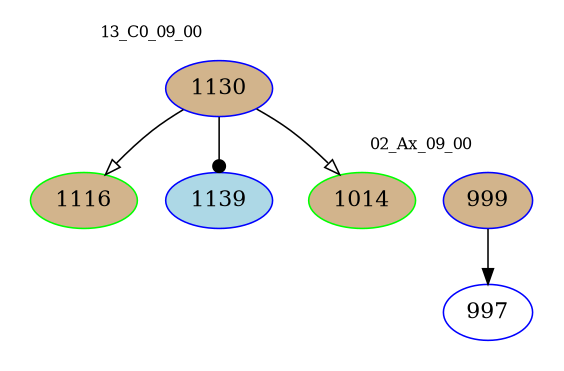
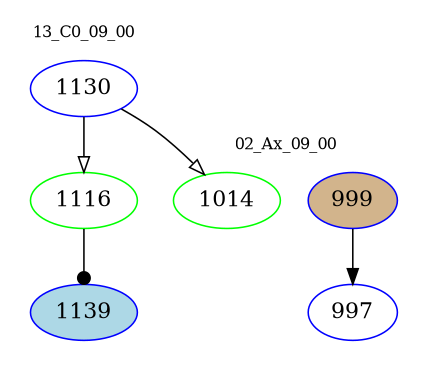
node "1130": fillcolor tan -> white
edge "1130" -> "1139": now "1116" -> "1139"
node "1116": fillcolor tan -> white
node "1014": fillcolor tan -> white
